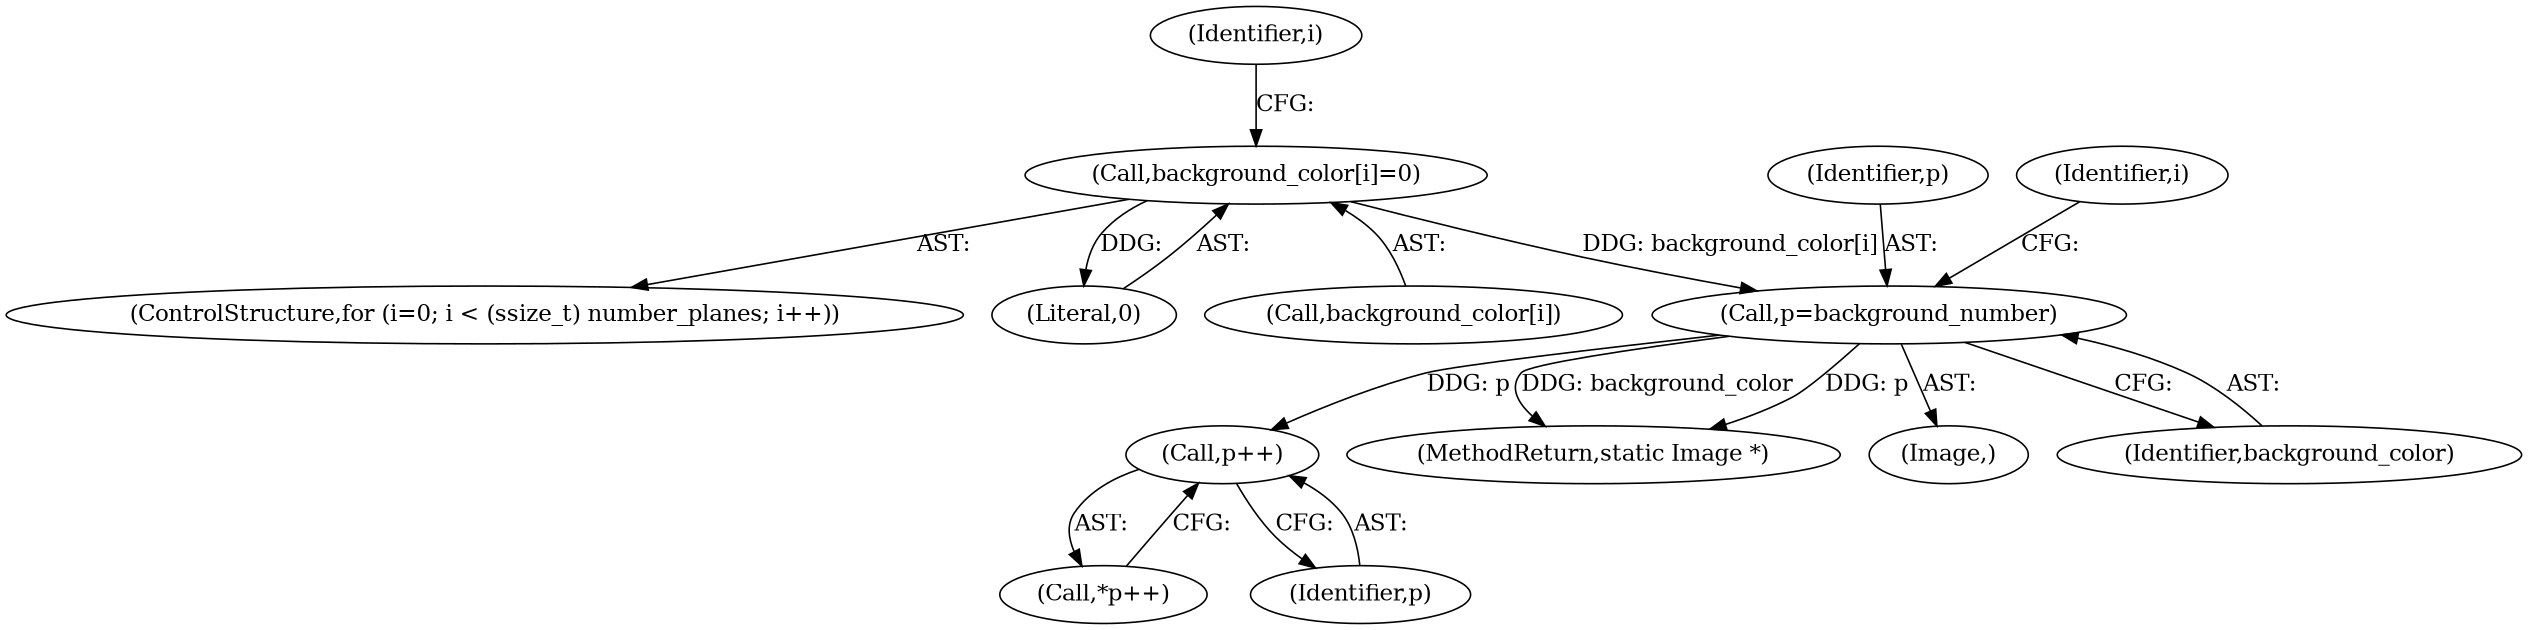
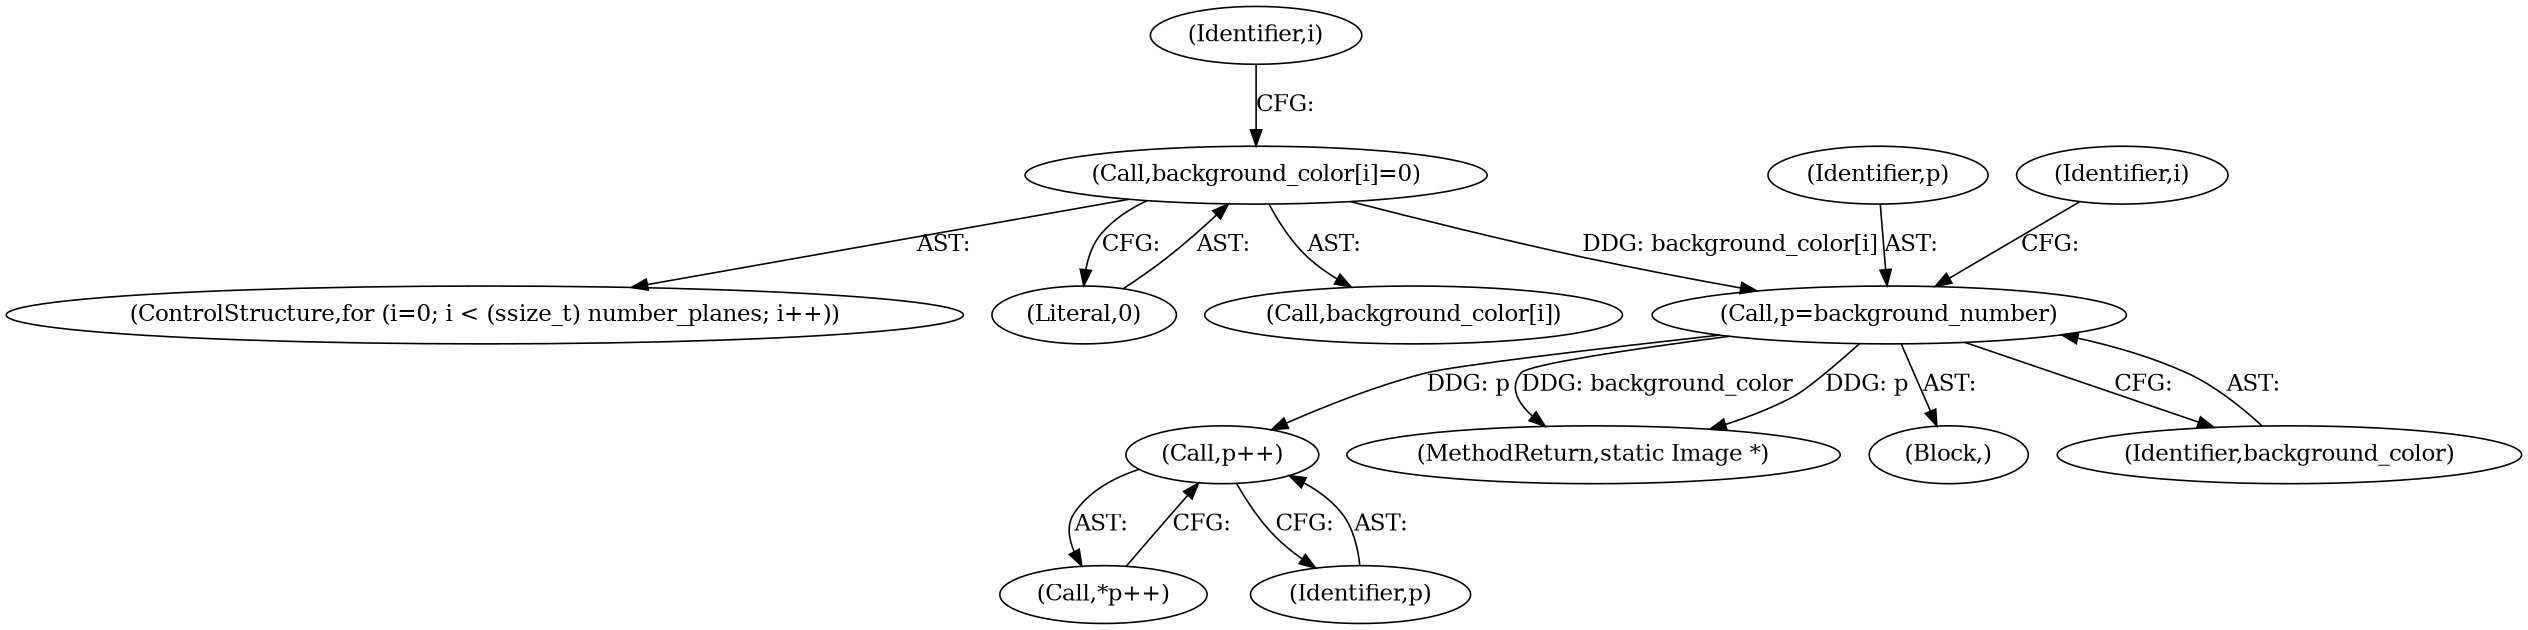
edge "(Call,background_color[i])" -> "(Call,background_color[i]=0)": reversed
edge "(Call,background_color[i]=0)" -> "(Literal,0)": label "DDG: " -> "CFG: "
node "(Image,)": label "(Image,)" -> "(Block,)"
